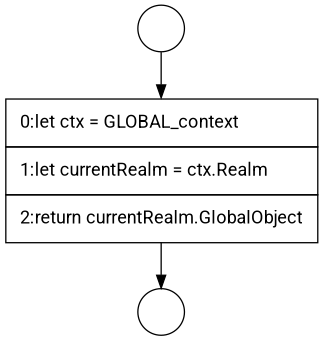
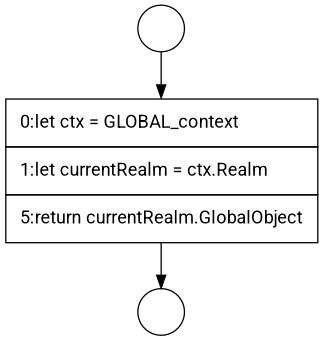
node "0:let ctx = GLOBAL_context": text "2:return currentRealm.GlobalObject" -> "5:return currentRealm.GlobalObject"
